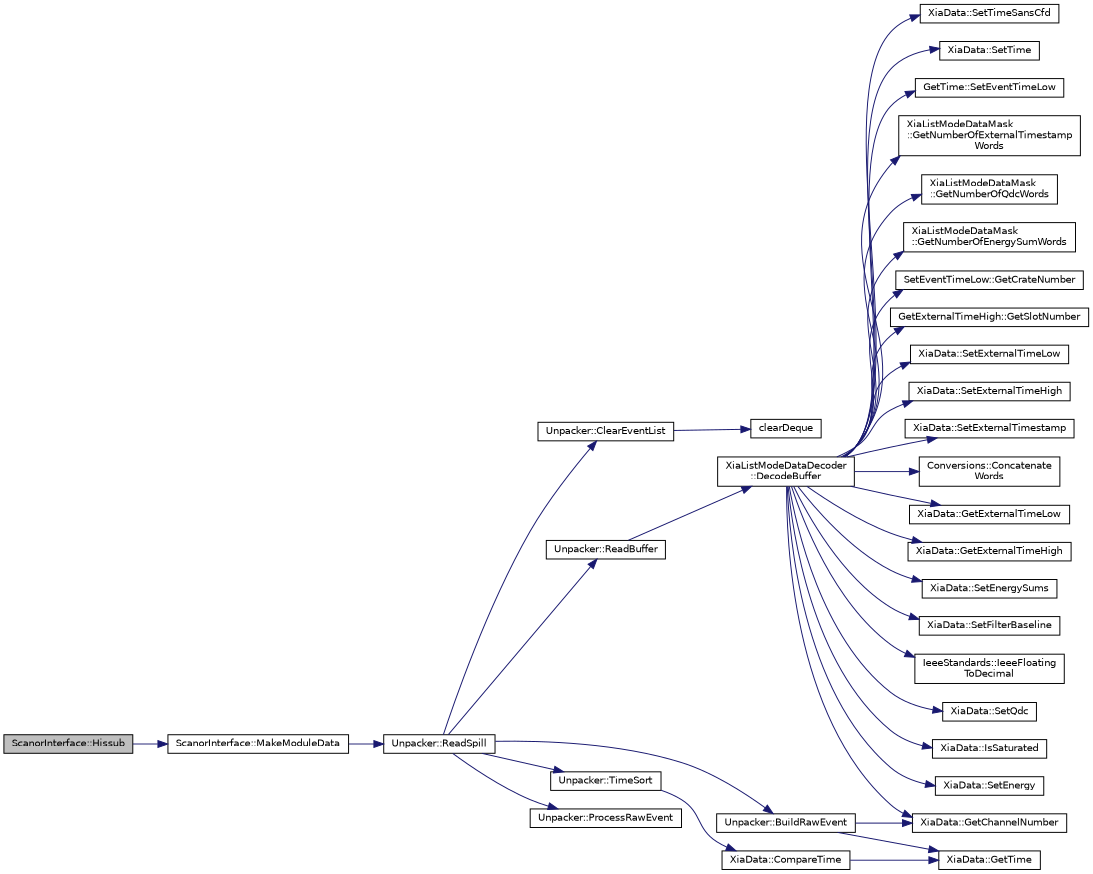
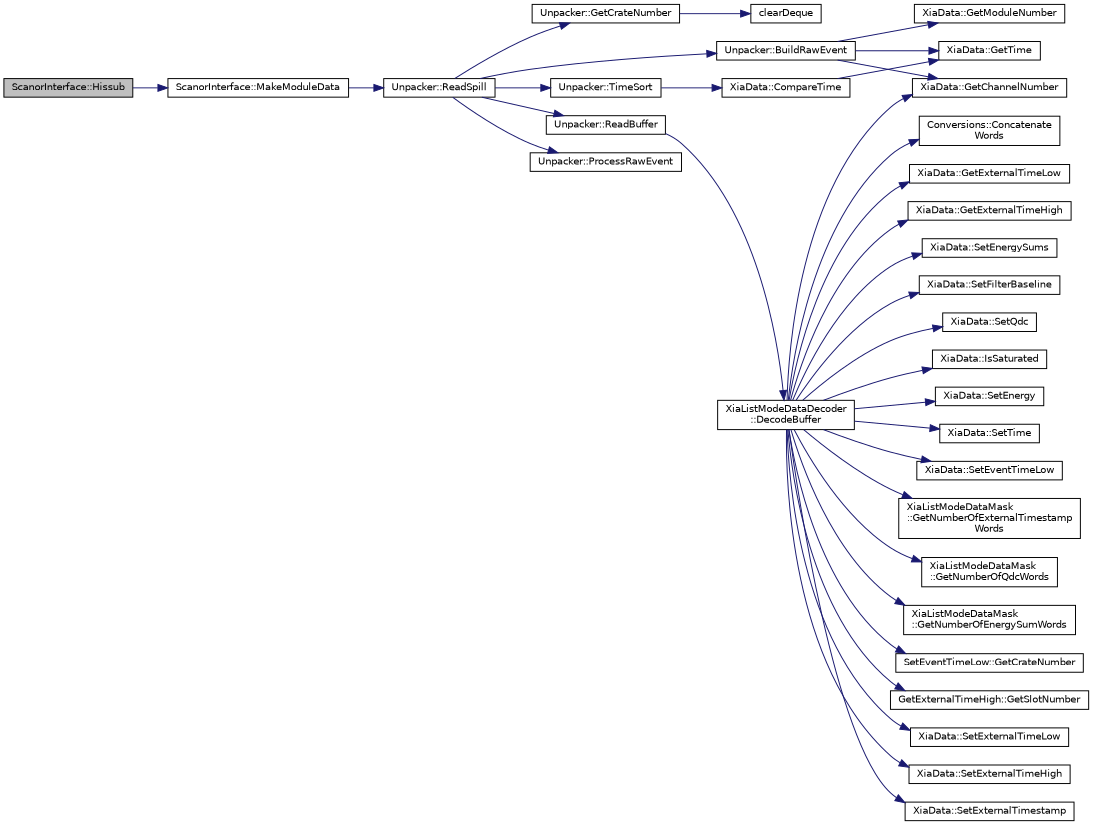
node "XiaData::SetTimeSansCfd": removed
node "XiaData::GetModuleNumber": added
node "GetTime::SetEventTimeLow": label "GetTime::SetEventTimeLow" -> "XiaData::SetEventTimeLow"
node "Unpacker::ClearEventList": label "Unpacker::ClearEventList" -> "Unpacker::GetCrateNumber"
node "IeeeStandards::IeeeFloating ToDecimal": removed
